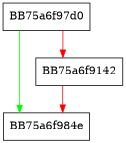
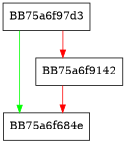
node "BB75a6f97d0": label "BB75a6f97d0" -> "BB75a6f97d3"
node "BB75a6f984e": label "BB75a6f984e" -> "BB75a6f684e"
